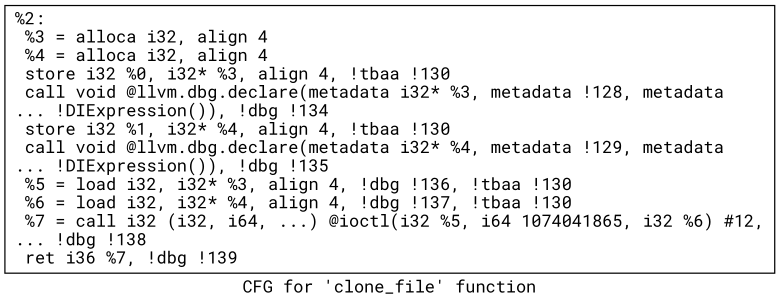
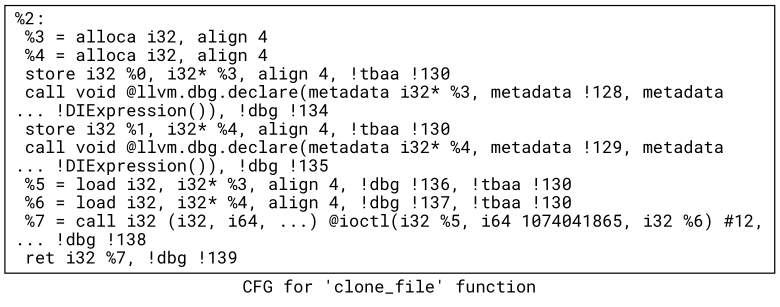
node "%2:": text "ret i36 %7, !dbg !139" -> "ret i32 %7, !dbg !139"
